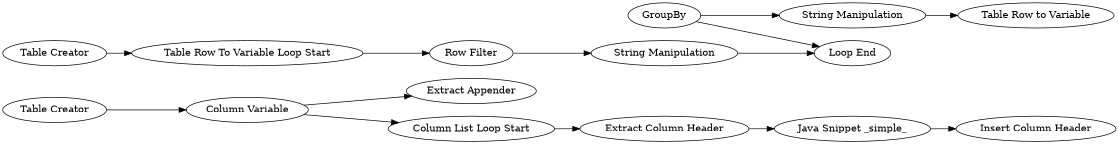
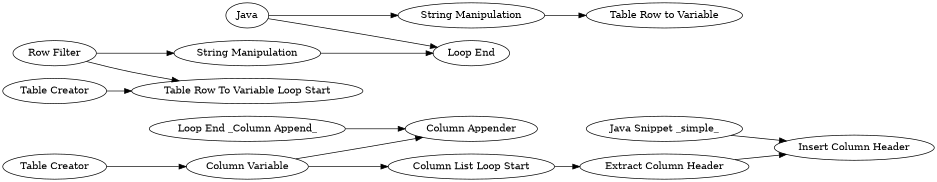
node "GroupBy": label "GroupBy" -> "Java"
edge "Table Row To Variable Loop Start" -> "Row Filter": reversed
node "Extract Appender": label "Extract Appender" -> "Column Appender"
node "Loop End _Column Append_": added
edge "Extract Column Header" -> "Java Snippet _simple_": now "Extract Column Header" -> "Insert Column Header"
